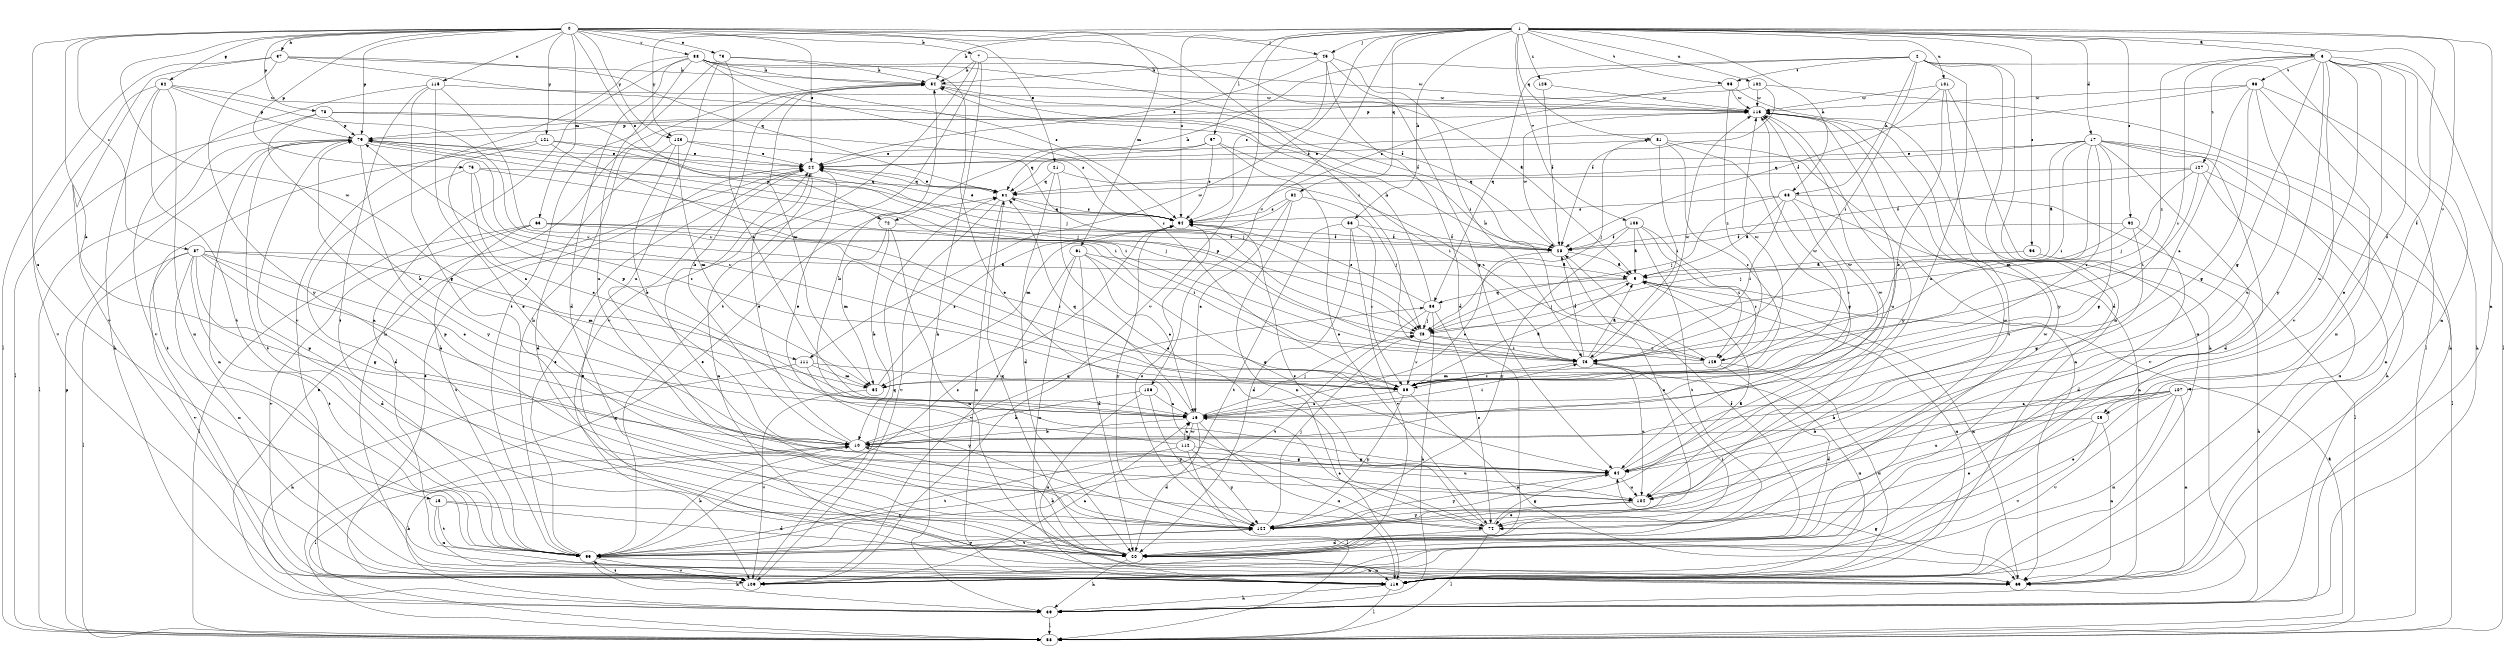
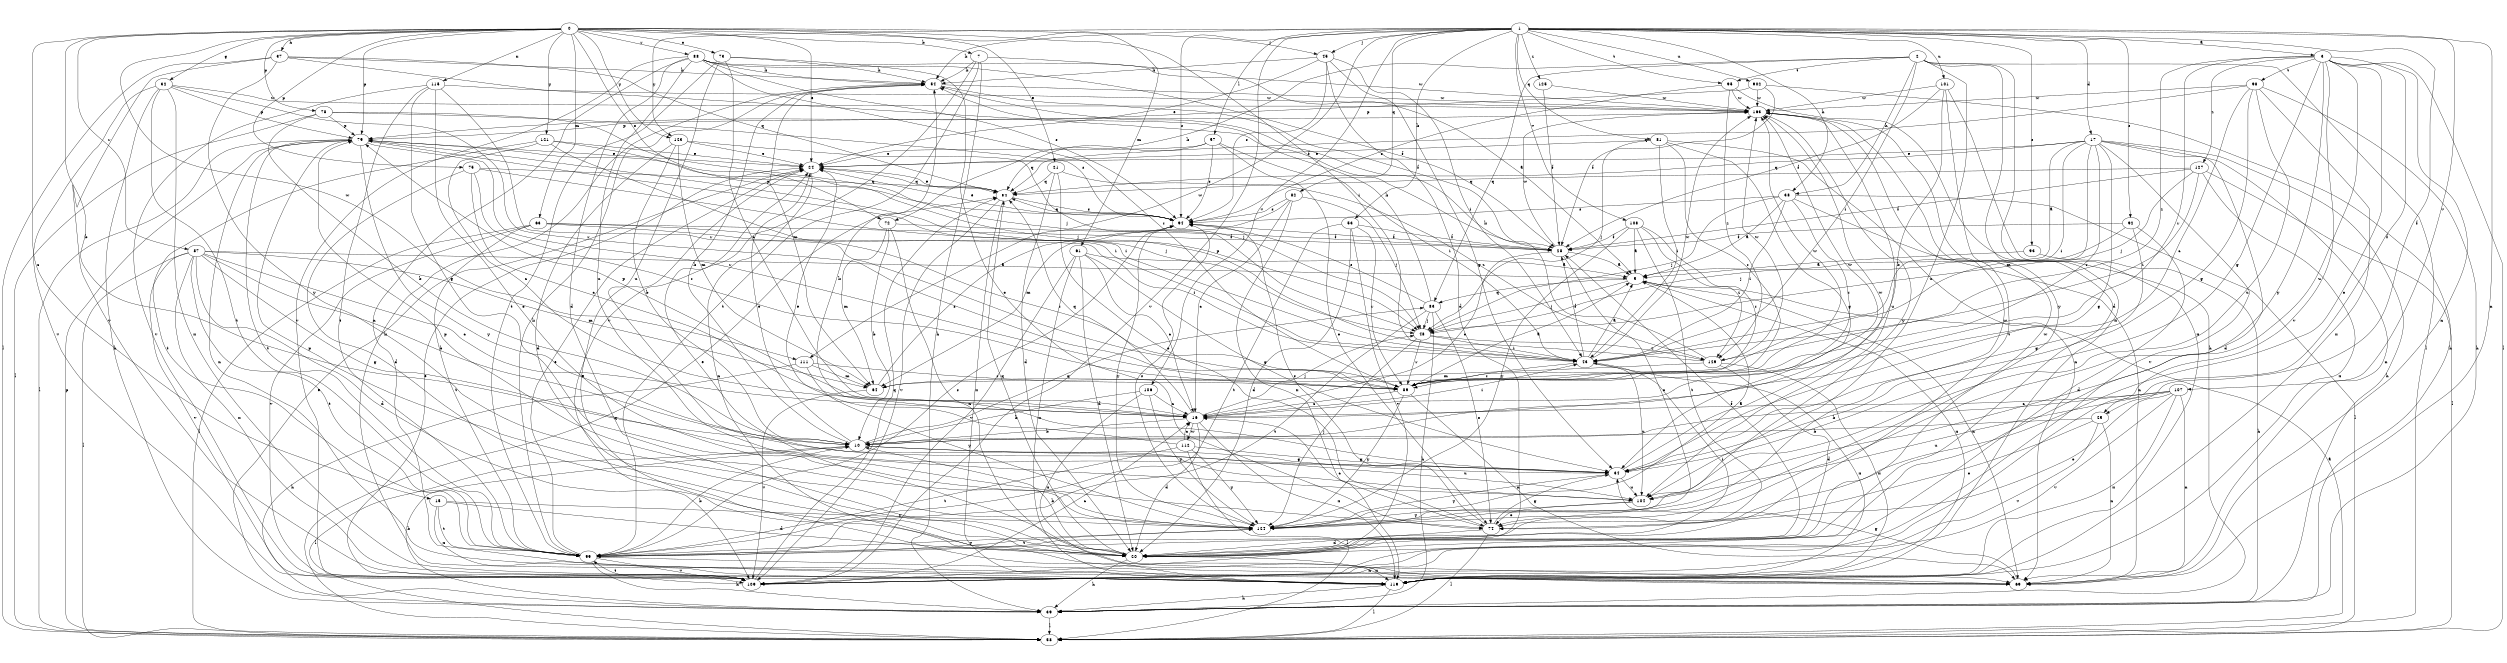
node "102": label "102" -> "902"
node "113": label "113" -> "163"
edge "124" -> "48": reversed
